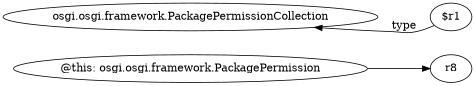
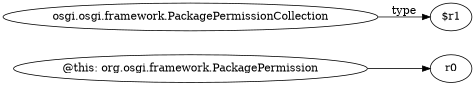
edge "$r1" -> "osgi.osgi.framework.PackagePermissionCollection": reversed
node "@this: osgi.osgi.framework.PackagePermission": label "@this: osgi.osgi.framework.PackagePermission" -> "@this: org.osgi.framework.PackagePermission"
node "r8": label "r8" -> "r0"
